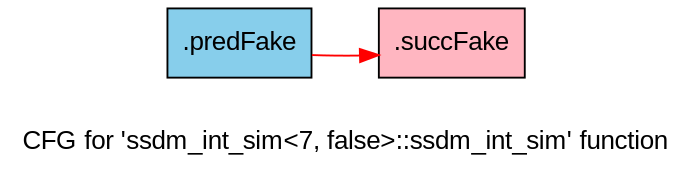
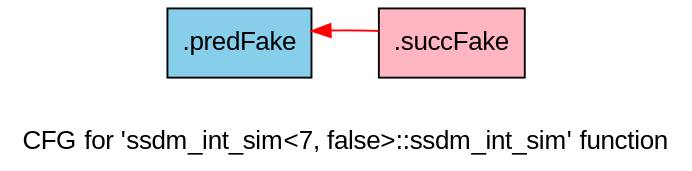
edge ".predFake" -> ".succFake": reversed
